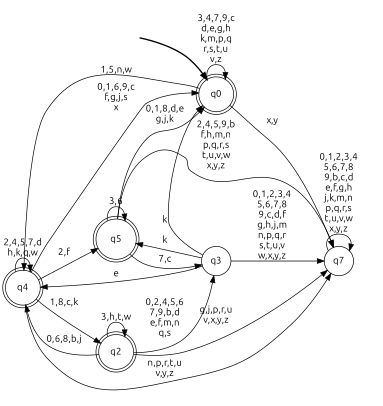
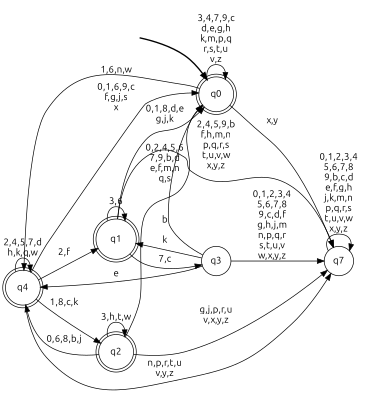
edge "q0" -> "q4": label "1,5,n,w" -> "1,6,n,w"
edge "q3" -> "q0": label "k" -> "b"
node "q5": label "q5" -> "q1"
edge "q2" -> "q3": now "q2" -> "q0"
